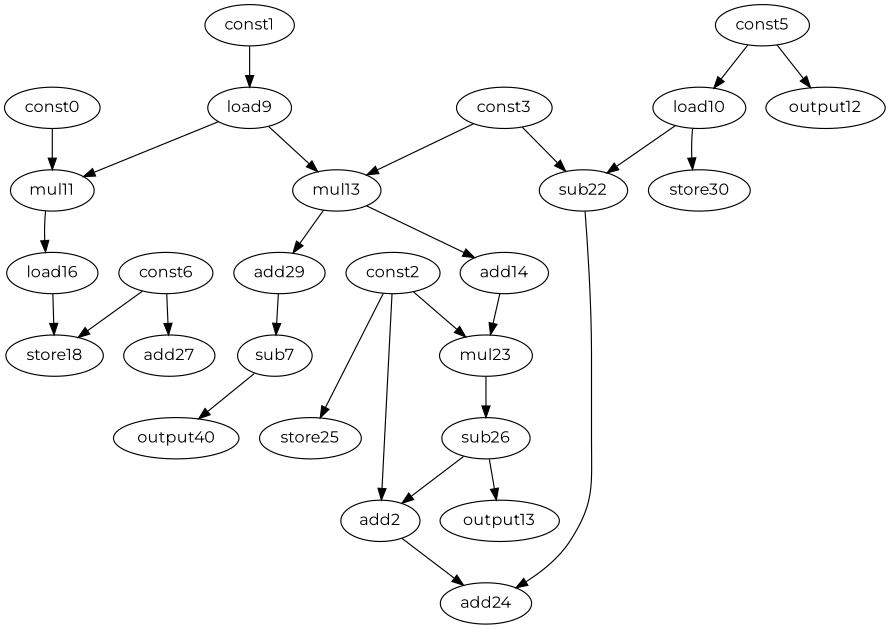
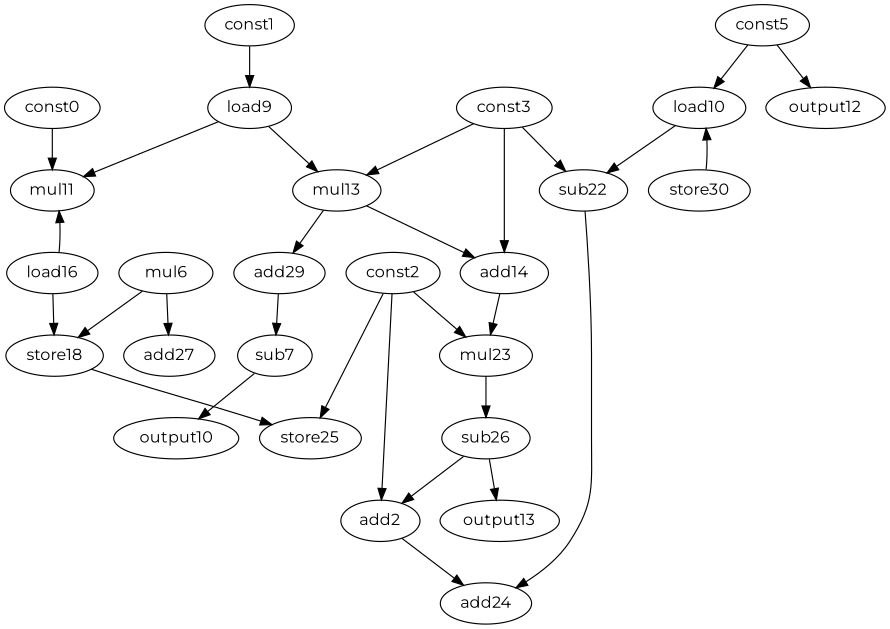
edge "load10" -> "store30": reversed
edge "const3" -> "add14": added
edge "mul11" -> "load16": reversed
node "const6": label "const6" -> "mul6"
edge "store18" -> "store25": added
node "output40": label "output40" -> "output10"
